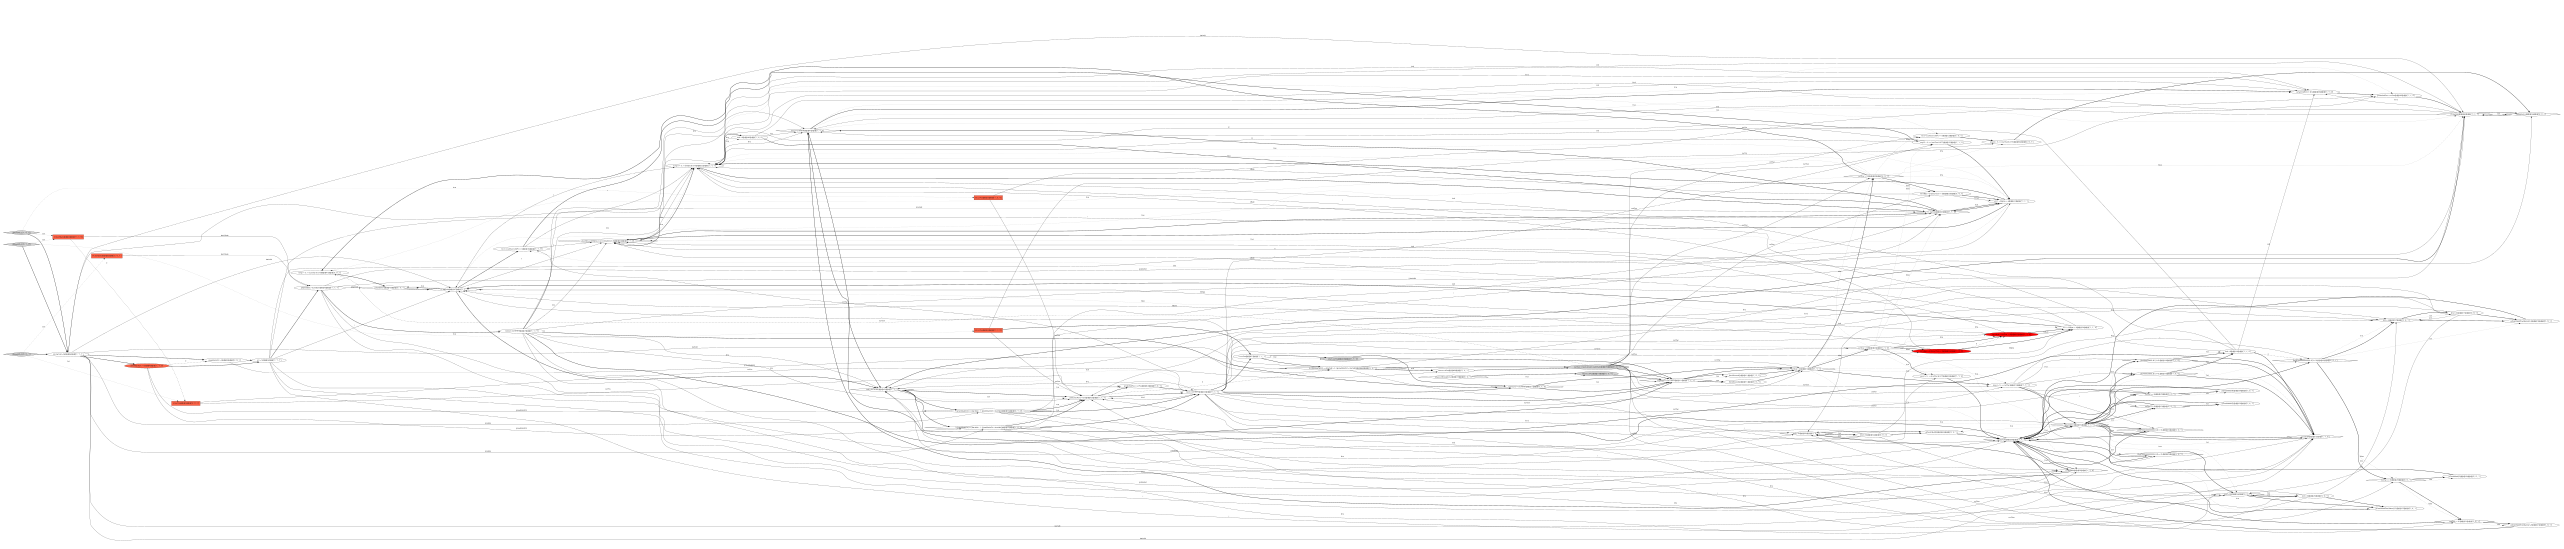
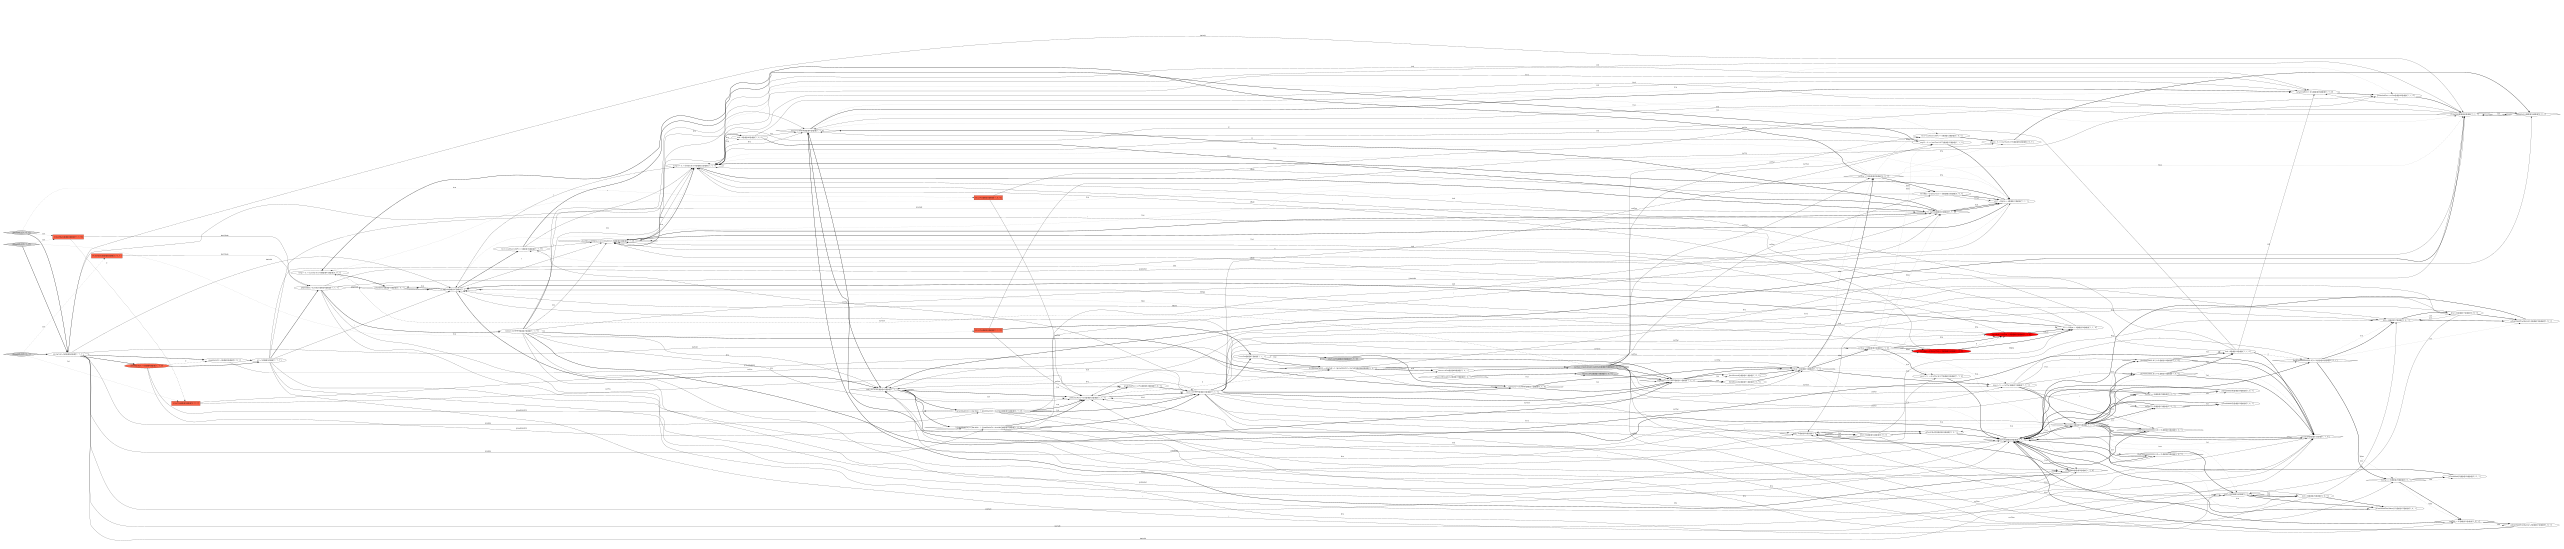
edge "int startsAt = 0@@@3@@@['1', '1', '1']" -> "i != startsAt@@@38@@@['1', '1', '1']": added, label "startsAt"
